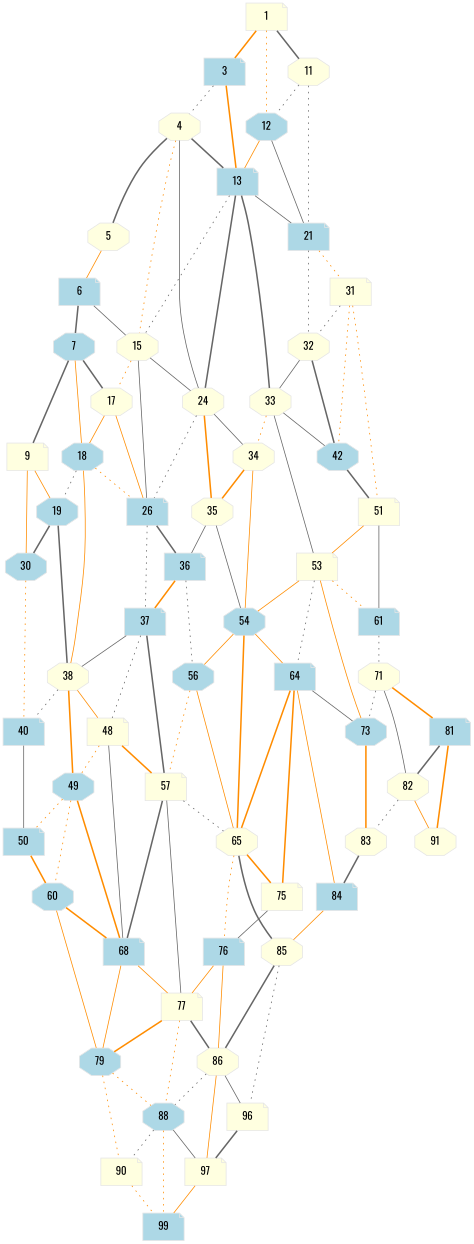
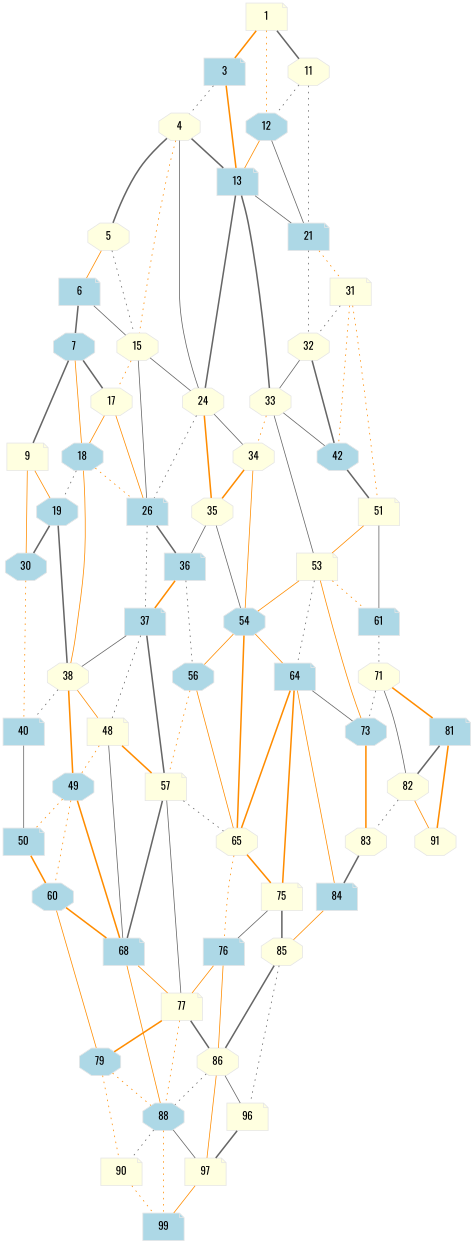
edge "13" -- "15": now "5" -- "15"
edge "65" -- "85": now "75" -- "85"
edge "68" -- "79": now "68" -- "88"
